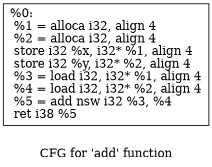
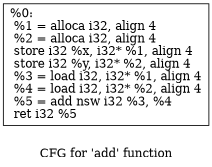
node "%0:": text "ret i38 %5" -> "ret i32 %5"
